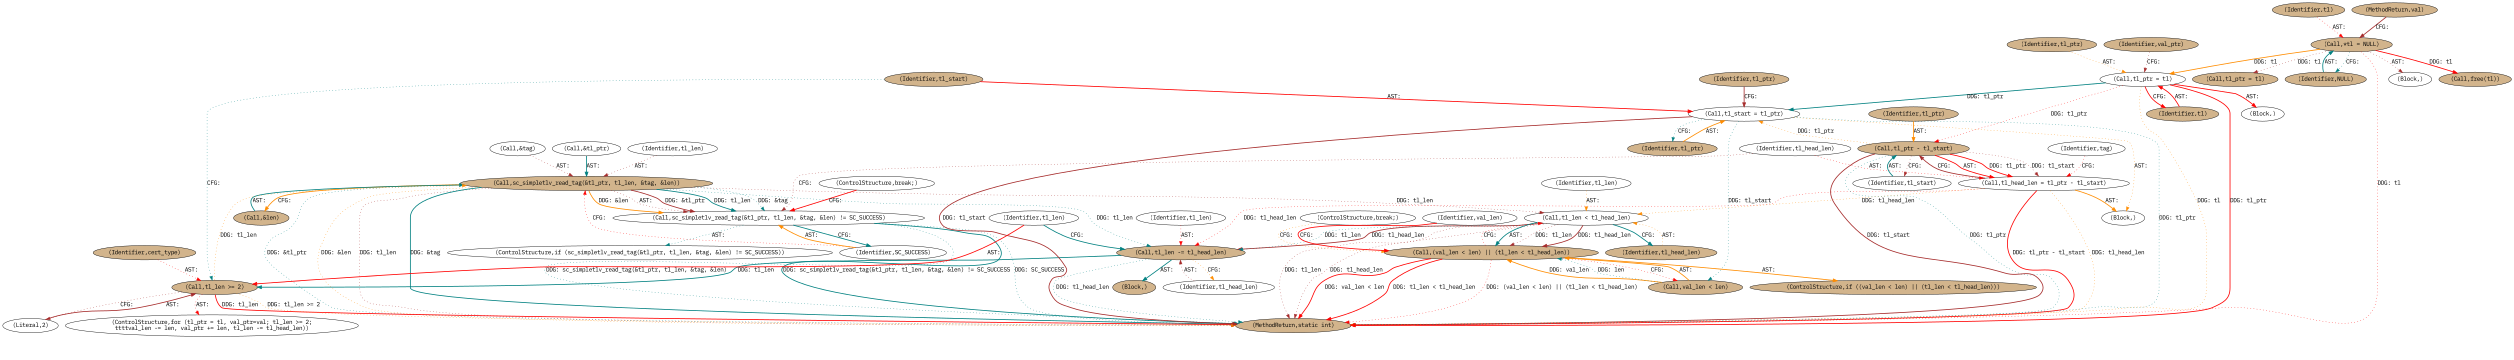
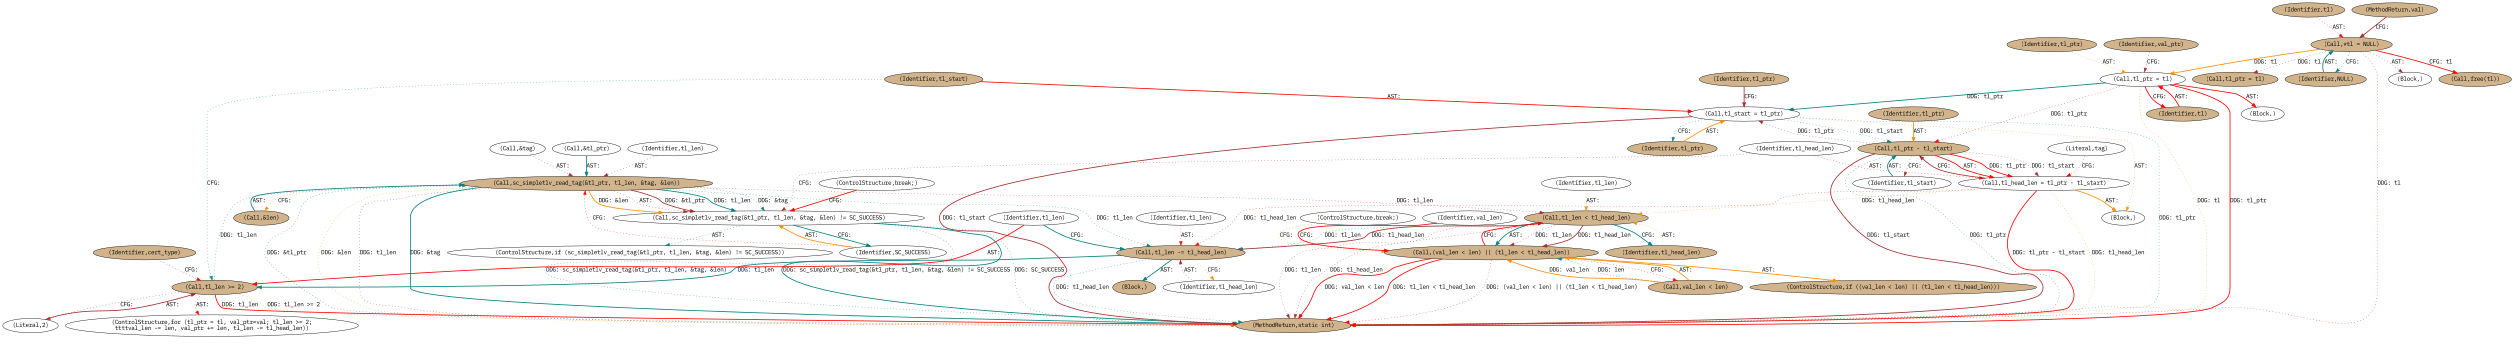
edge "(Call,*tl = NULL)" -> "(Call,free(tl))": label "DDG: tl" -> "CFG: tl"
edge "(Call,tl_ptr - tl_start)" -> "(Call,tl_start = tl_ptr)": color darkorange -> brown
node "(Identifier,tag)": label "(Identifier,tag)" -> "(Literal,tag)"
edge "(Call,sc_simpletlv_read_tag(&tl_ptr, tl_len, &tag, &len))" -> "(Call,&len)": style bold -> dotted
edge "(Call,tl_len >= 2)" -> "(Call,sc_simpletlv_read_tag(&tl_ptr, tl_len, &tag, &len))": color darkorange -> teal
edge "(Call,tl_start = tl_ptr)" -> "(Call,val_len < len)": now "(Call,tl_start = tl_ptr)" -> "(Call,tl_ptr - tl_start)"
node "(Call,tl_len < tl_head_len)": fillcolor white -> tan
edge "(Call,(val_len < len) || (tl_len < tl_head_len))" -> "(Call,tl_len < tl_head_len)": style dotted -> bold
edge "(Identifier,cert_type)" -> "(Call,tl_len >= 2)": label "AST: " -> "CFG: "
